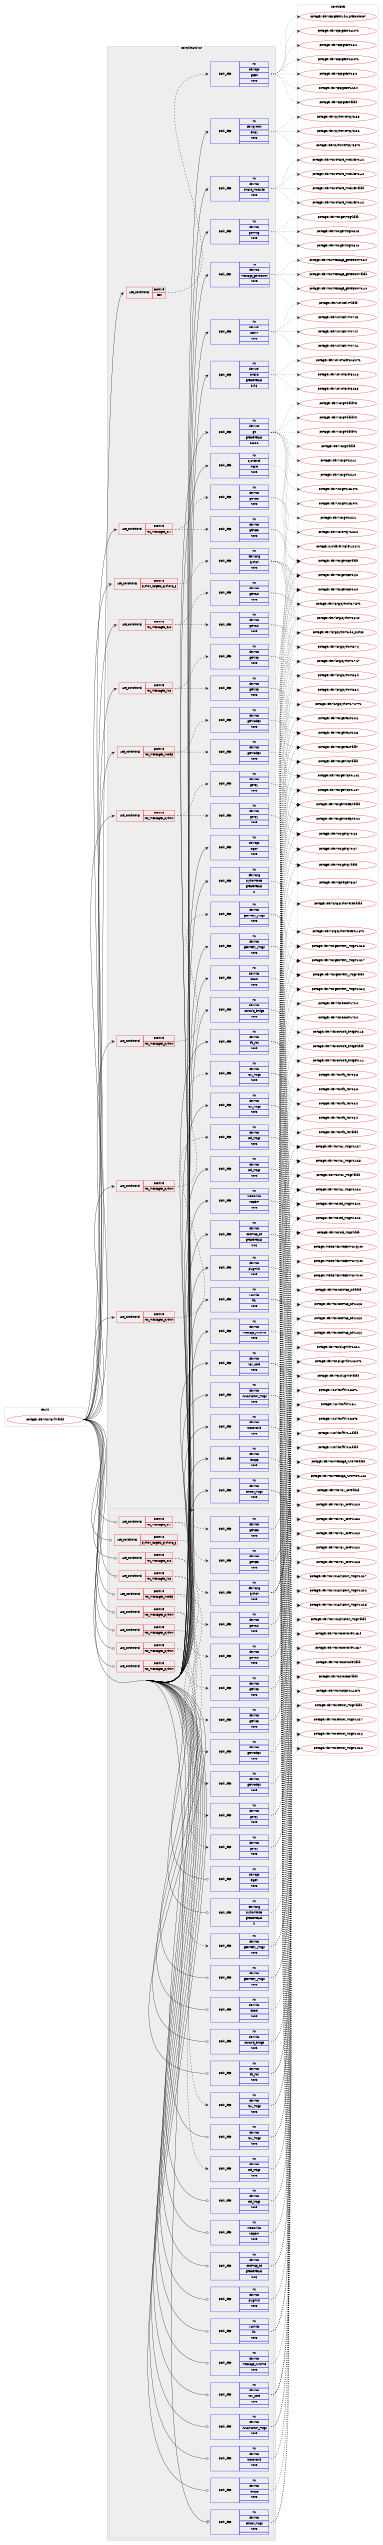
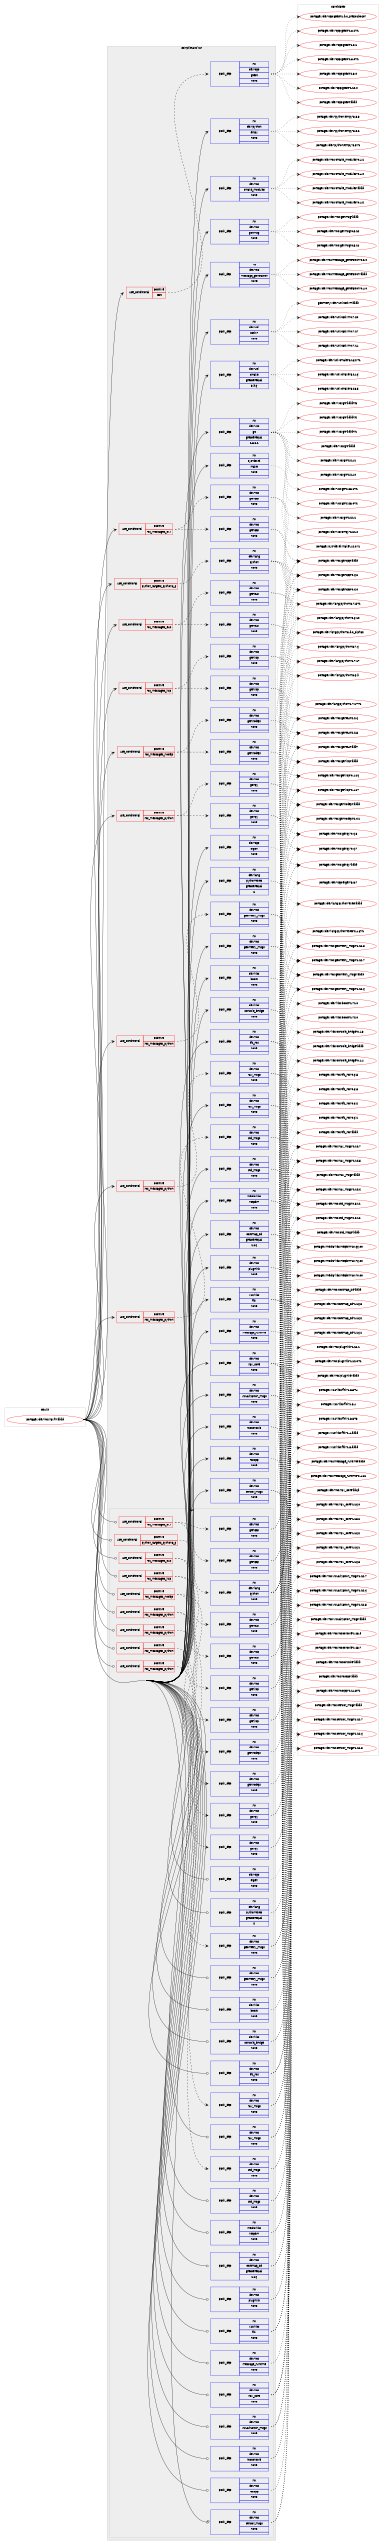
node "portage://dev-util/catkin-9999": label "portage://dev-util/catkin-9999" -> "geometry://dev-util/catkin-9999"
node "portage://dev-lang/python-3.8.1": removed
